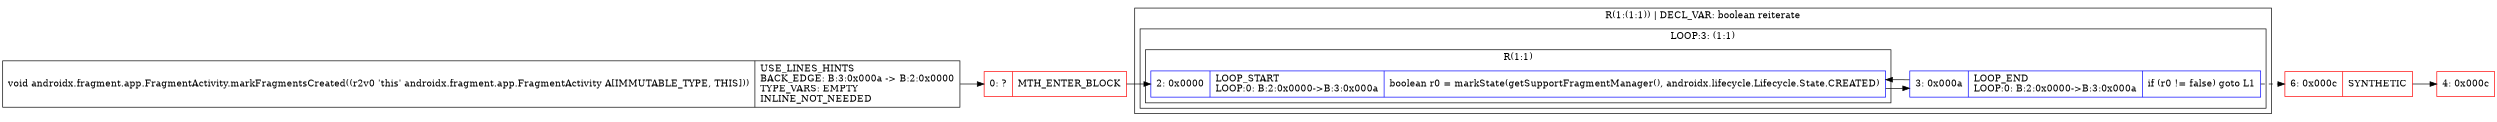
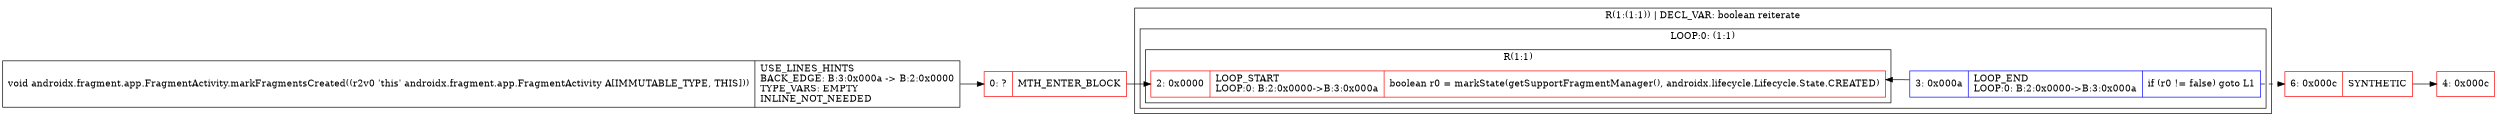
cluster "LOOP:3: (1:1)": label "LOOP:3: (1:1)" -> "LOOP:0: (1:1)"
node "2: 0x0000": color blue -> red
edge "2: 0x0000" -> "3: 0x000a": removed
